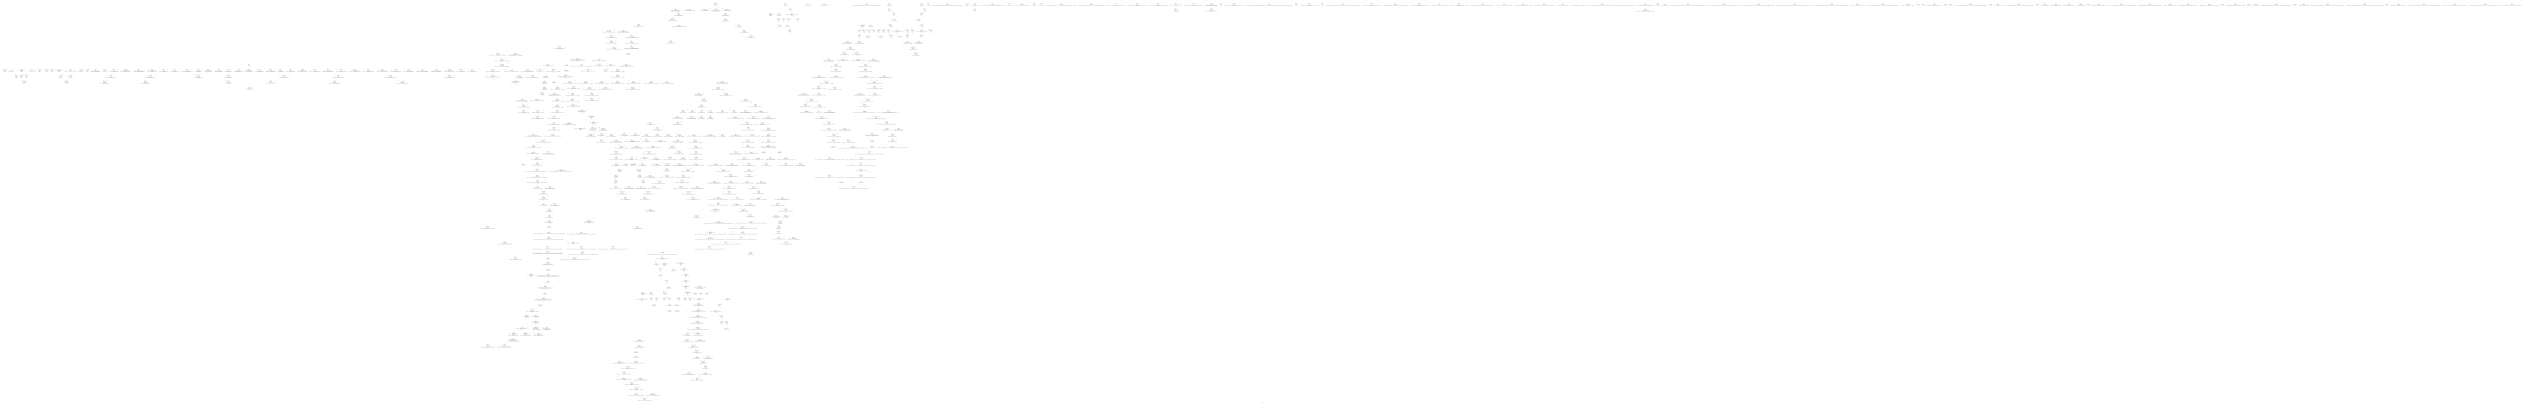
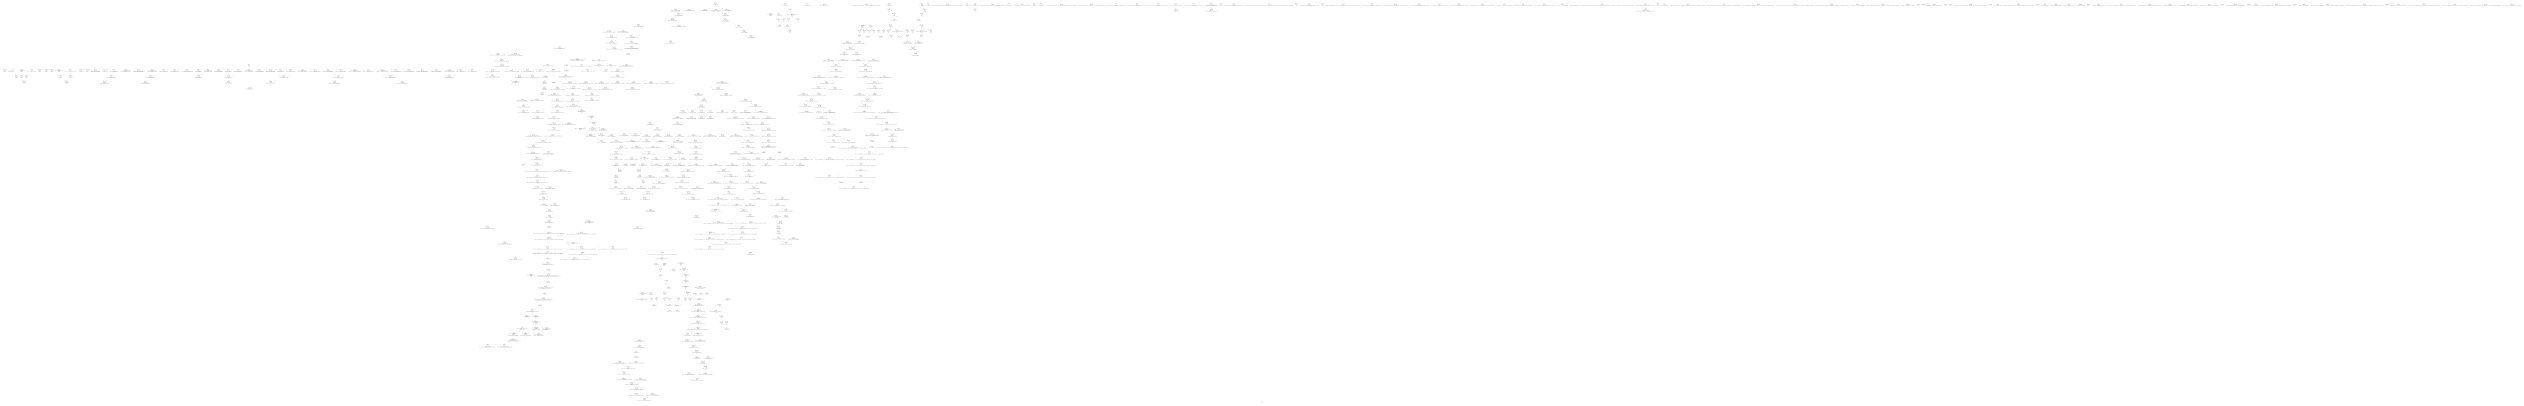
node "NodeID: 116": added
